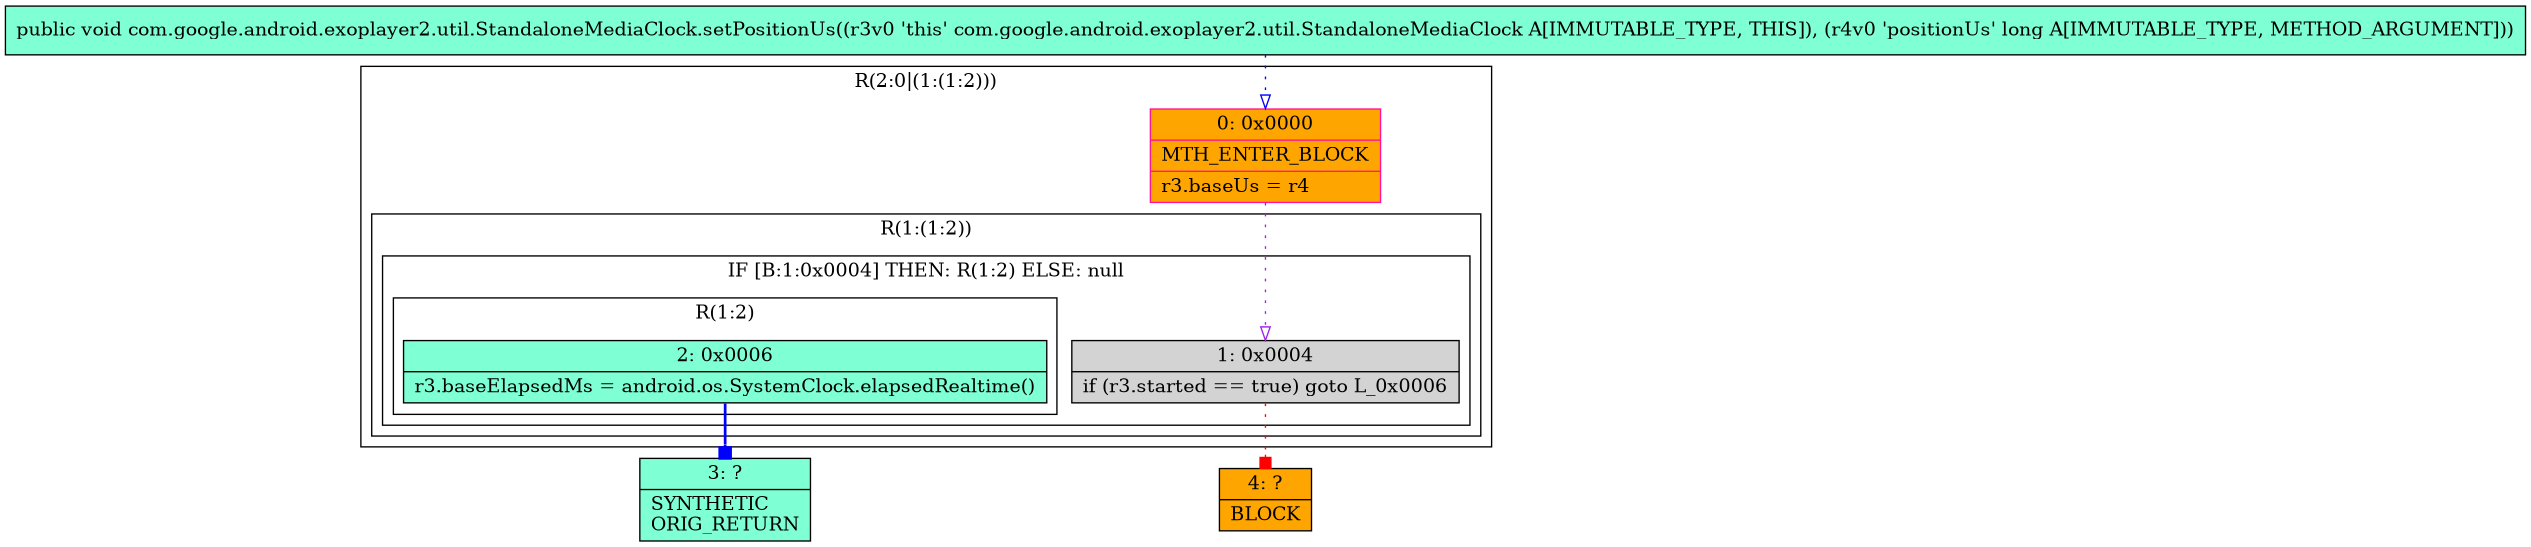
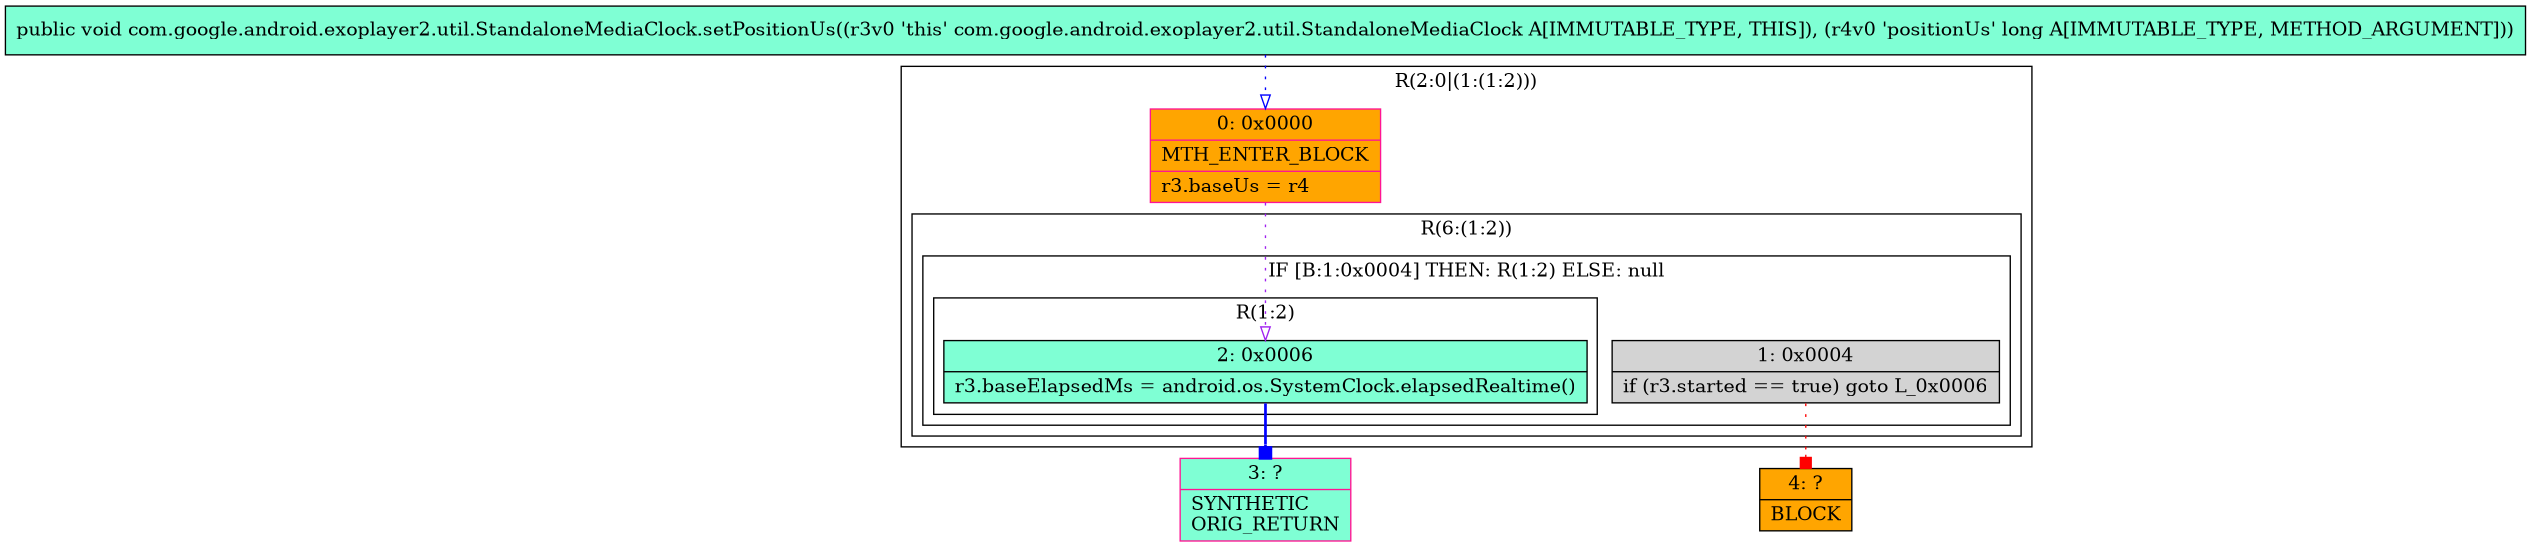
cluster "R(1:(1:2))": label "R(1:(1:2))" -> "R(6:(1:2))"
edge "0: 0x0000" -> "1: 0x0004": now "0: 0x0000" -> "2: 0x0006"
node "3: ?": color black -> deeppink
